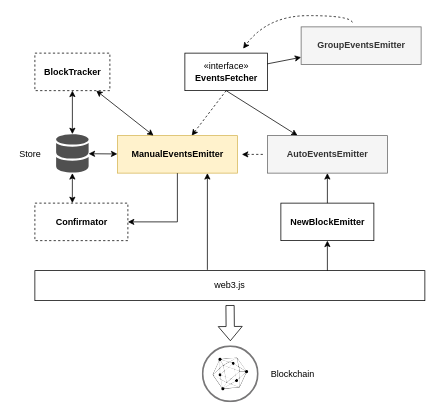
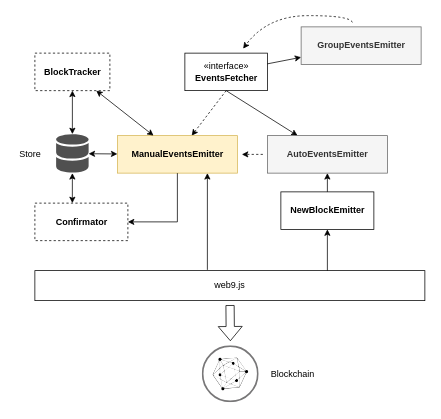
node "NewBlockEmitter": moved (327, 222) -> (327, 210)
node "web3.js": label "web3.js" -> "web9.js"
